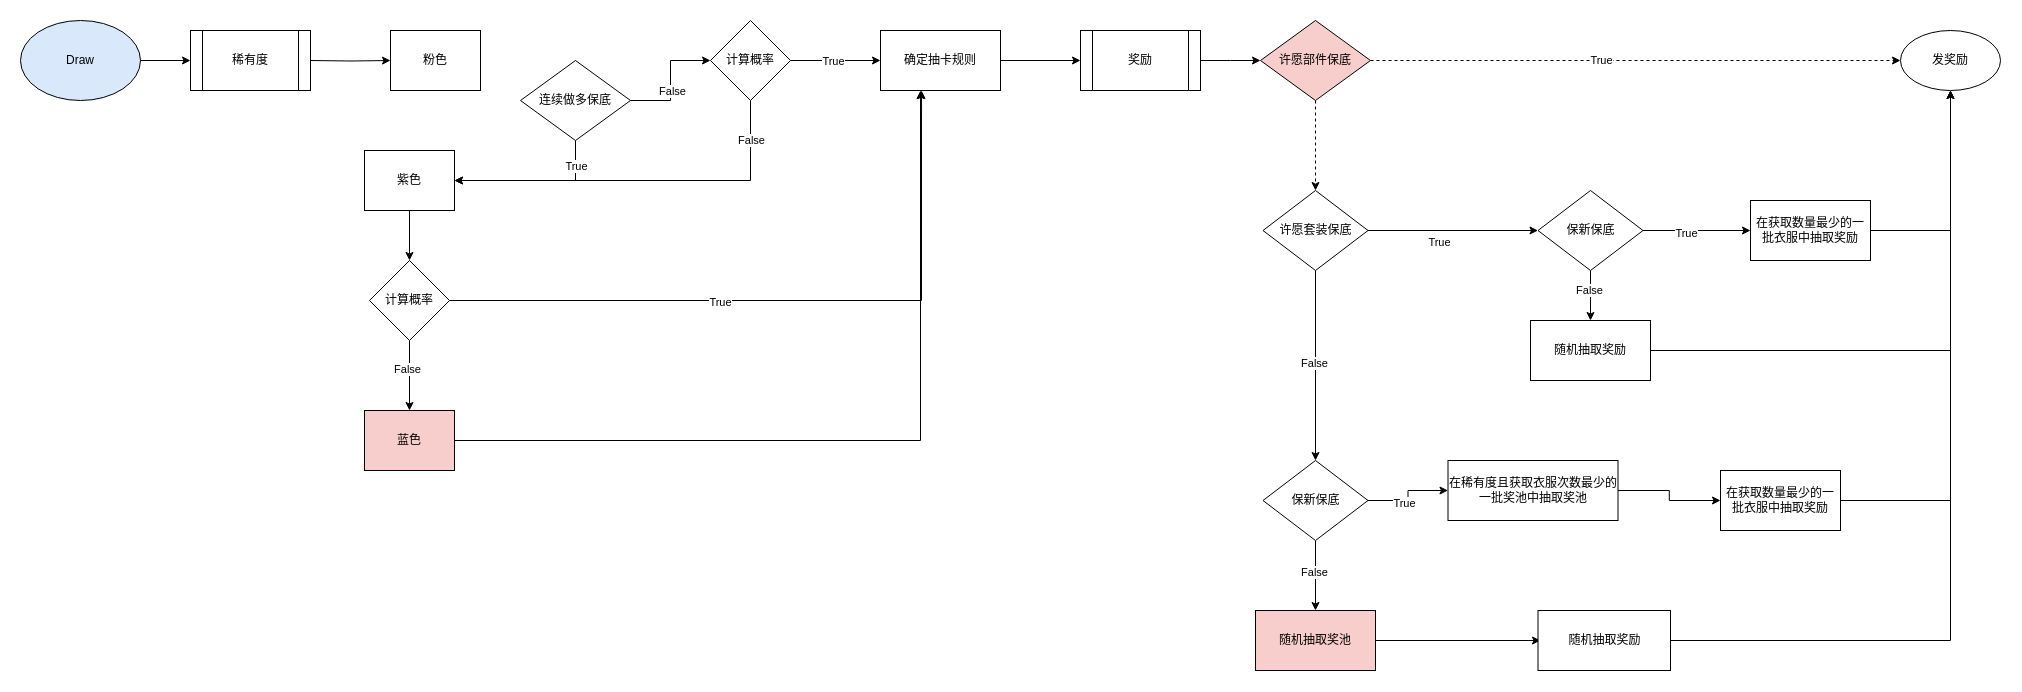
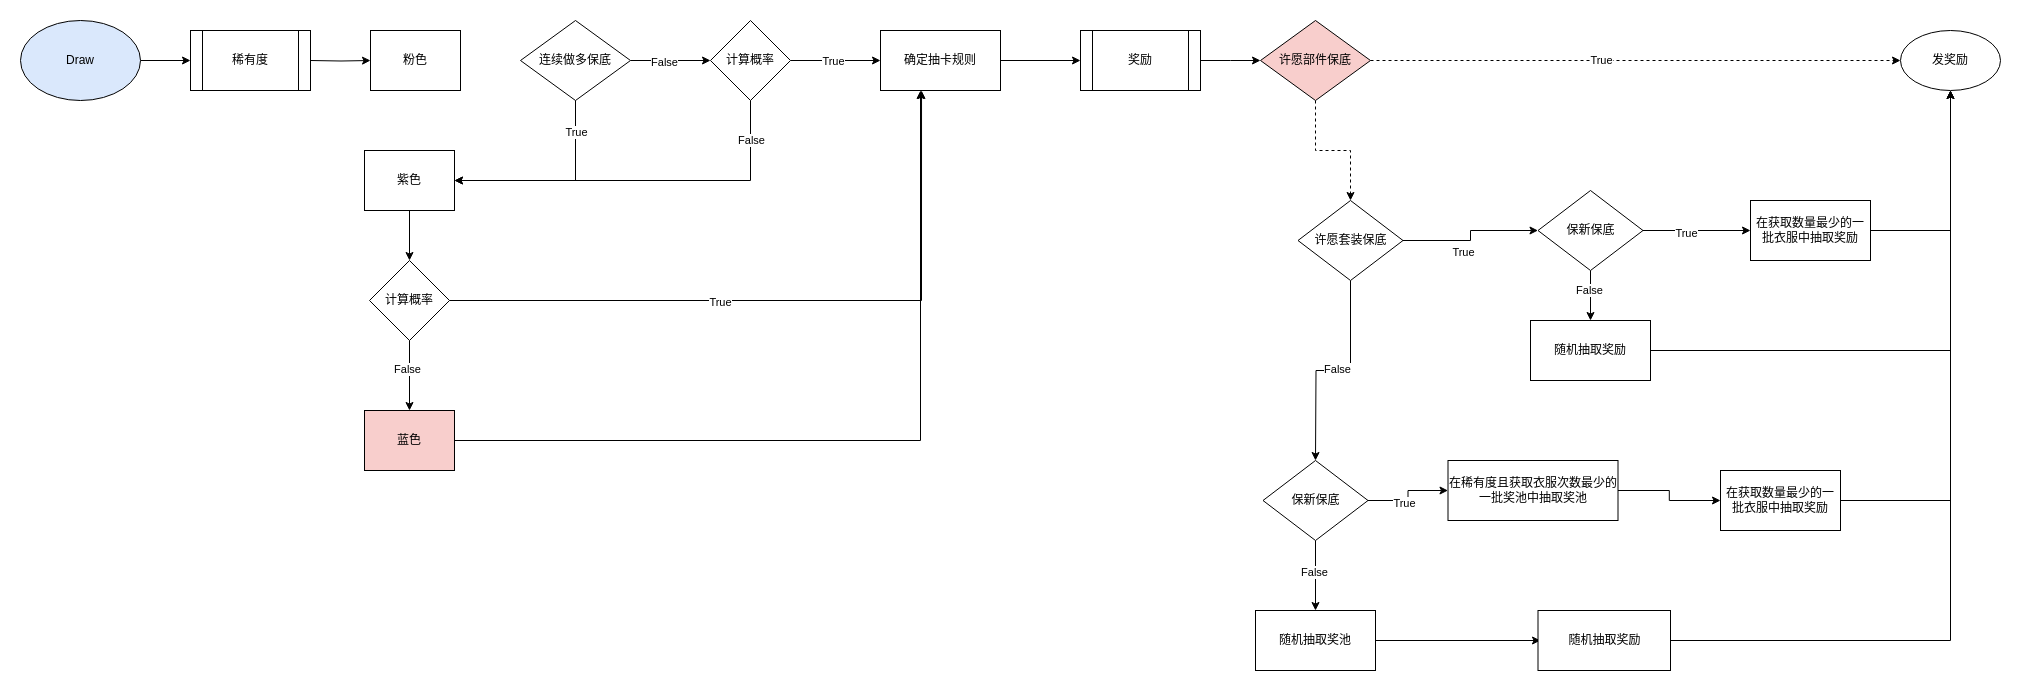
node "粉色": moved (436, 61) -> (416, 61)
node "连续做多保底": moved (576, 101) -> (576, 61)
node "许愿套装保底": moved (1316, 231) -> (1351, 241)
node "随机抽取奖池": fillcolor #f8cecc -> #ffffff
